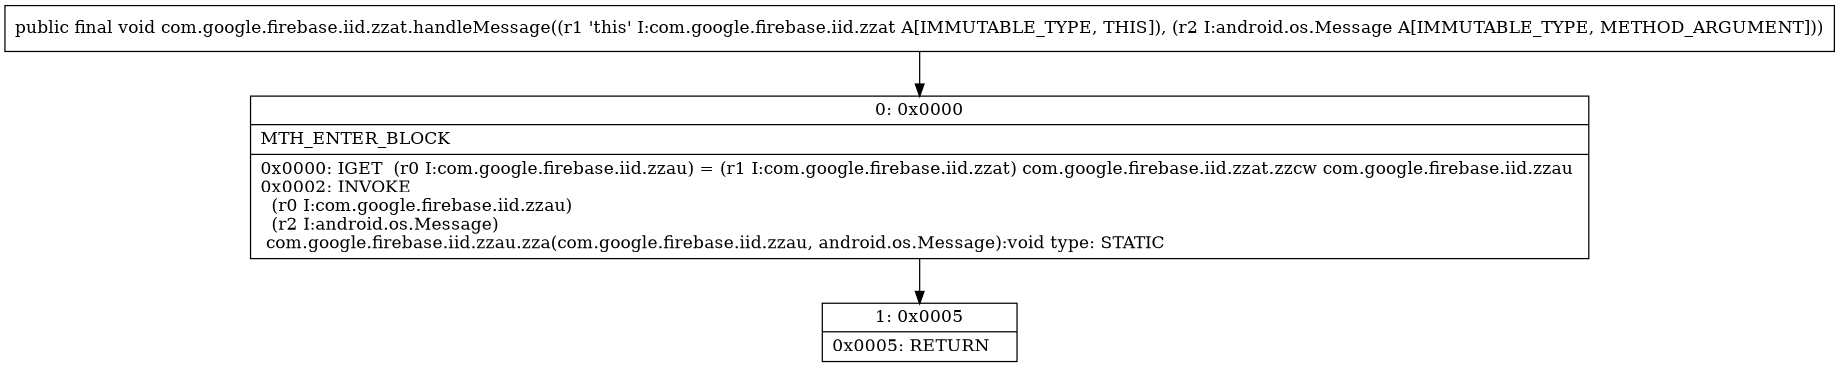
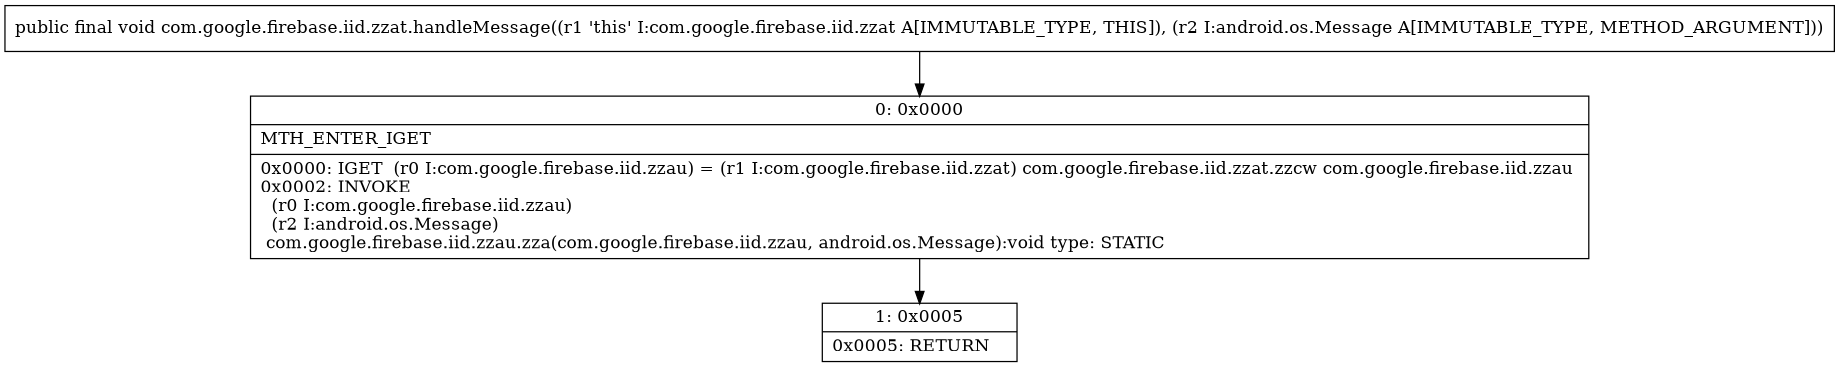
node "0: 0x0000": text "MTH_ENTER_BLOCK" -> "MTH_ENTER_IGET"
